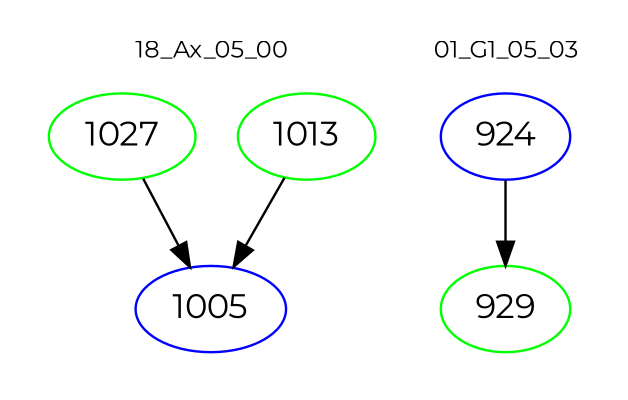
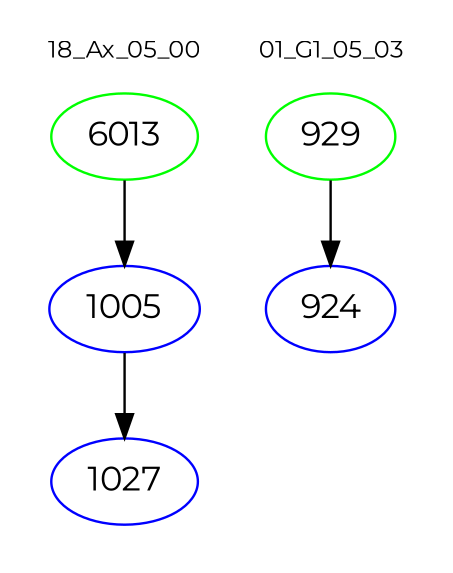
node "1027": color green -> blue
node "1013": label "1013" -> "6013"
edge "924" -> "929": reversed
edge "1027" -> "1005": reversed
